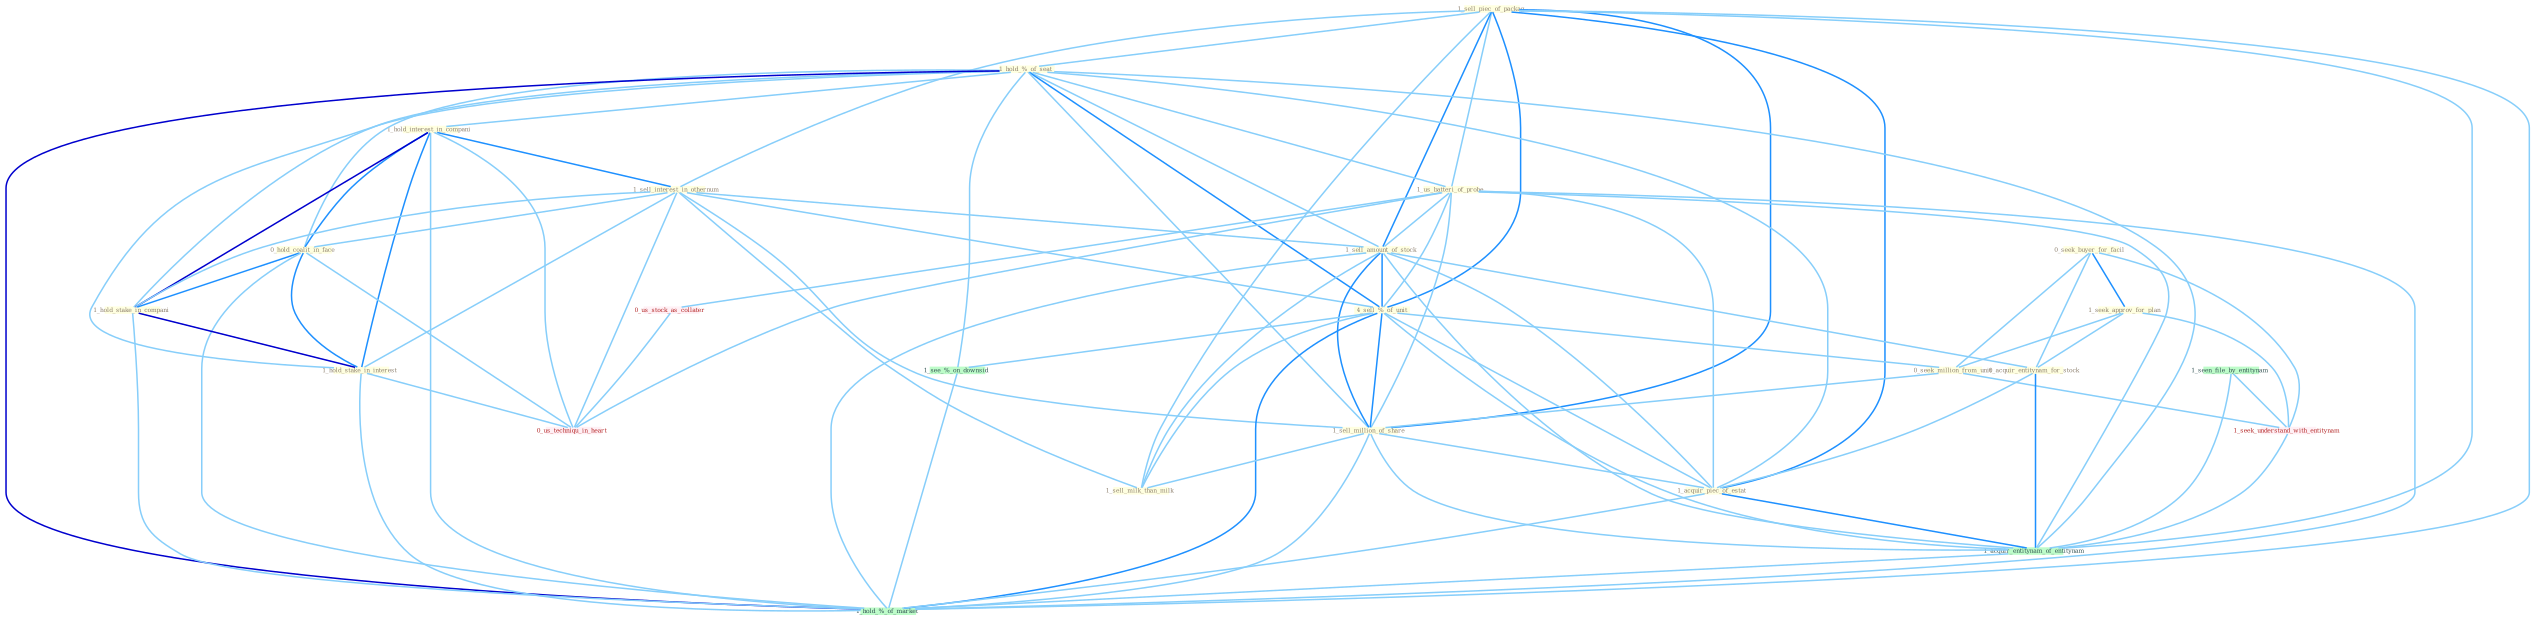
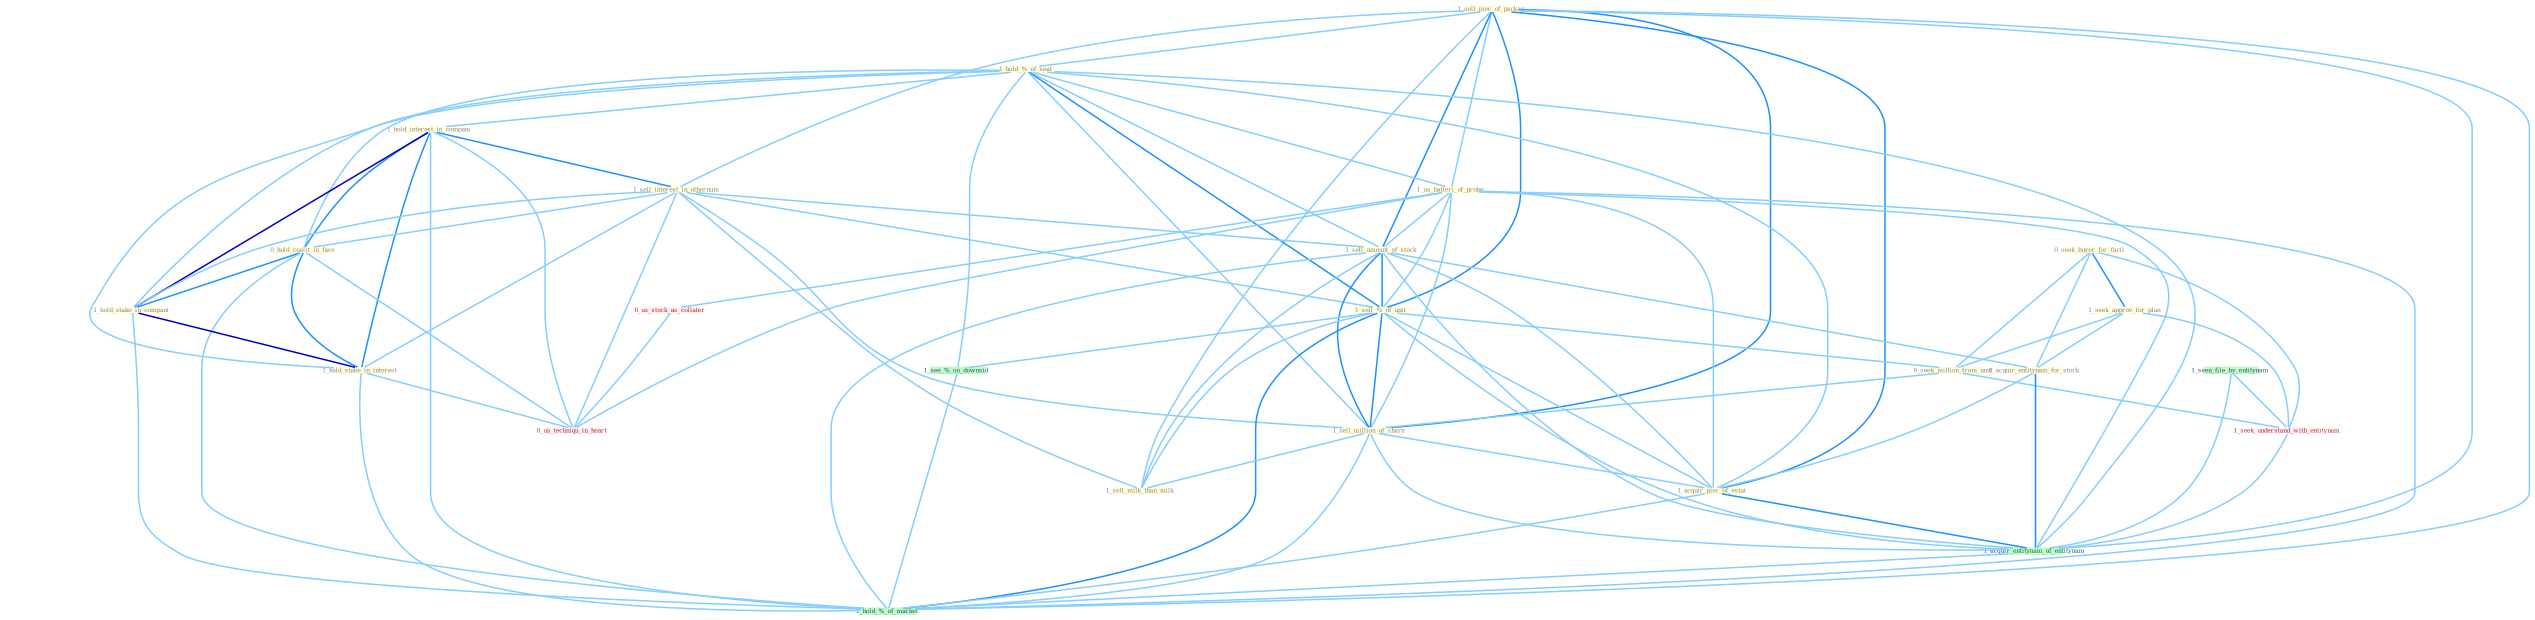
edge "1_hold_%_of_seat" -- "1_hold_%_of_market": removed
node "4_sell_%_of_unit": label "4_sell_%_of_unit" -> "1_sell_%_of_unit"
